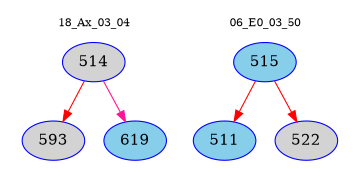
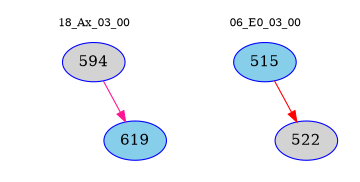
cluster "18_Ax_03_04": label "18_Ax_03_04" -> "18_Ax_03_00"
cluster "06_E0_03_50": label "06_E0_03_50" -> "06_E0_03_00"
node "514": label "514" -> "594"
node "593": removed
node "511": removed
